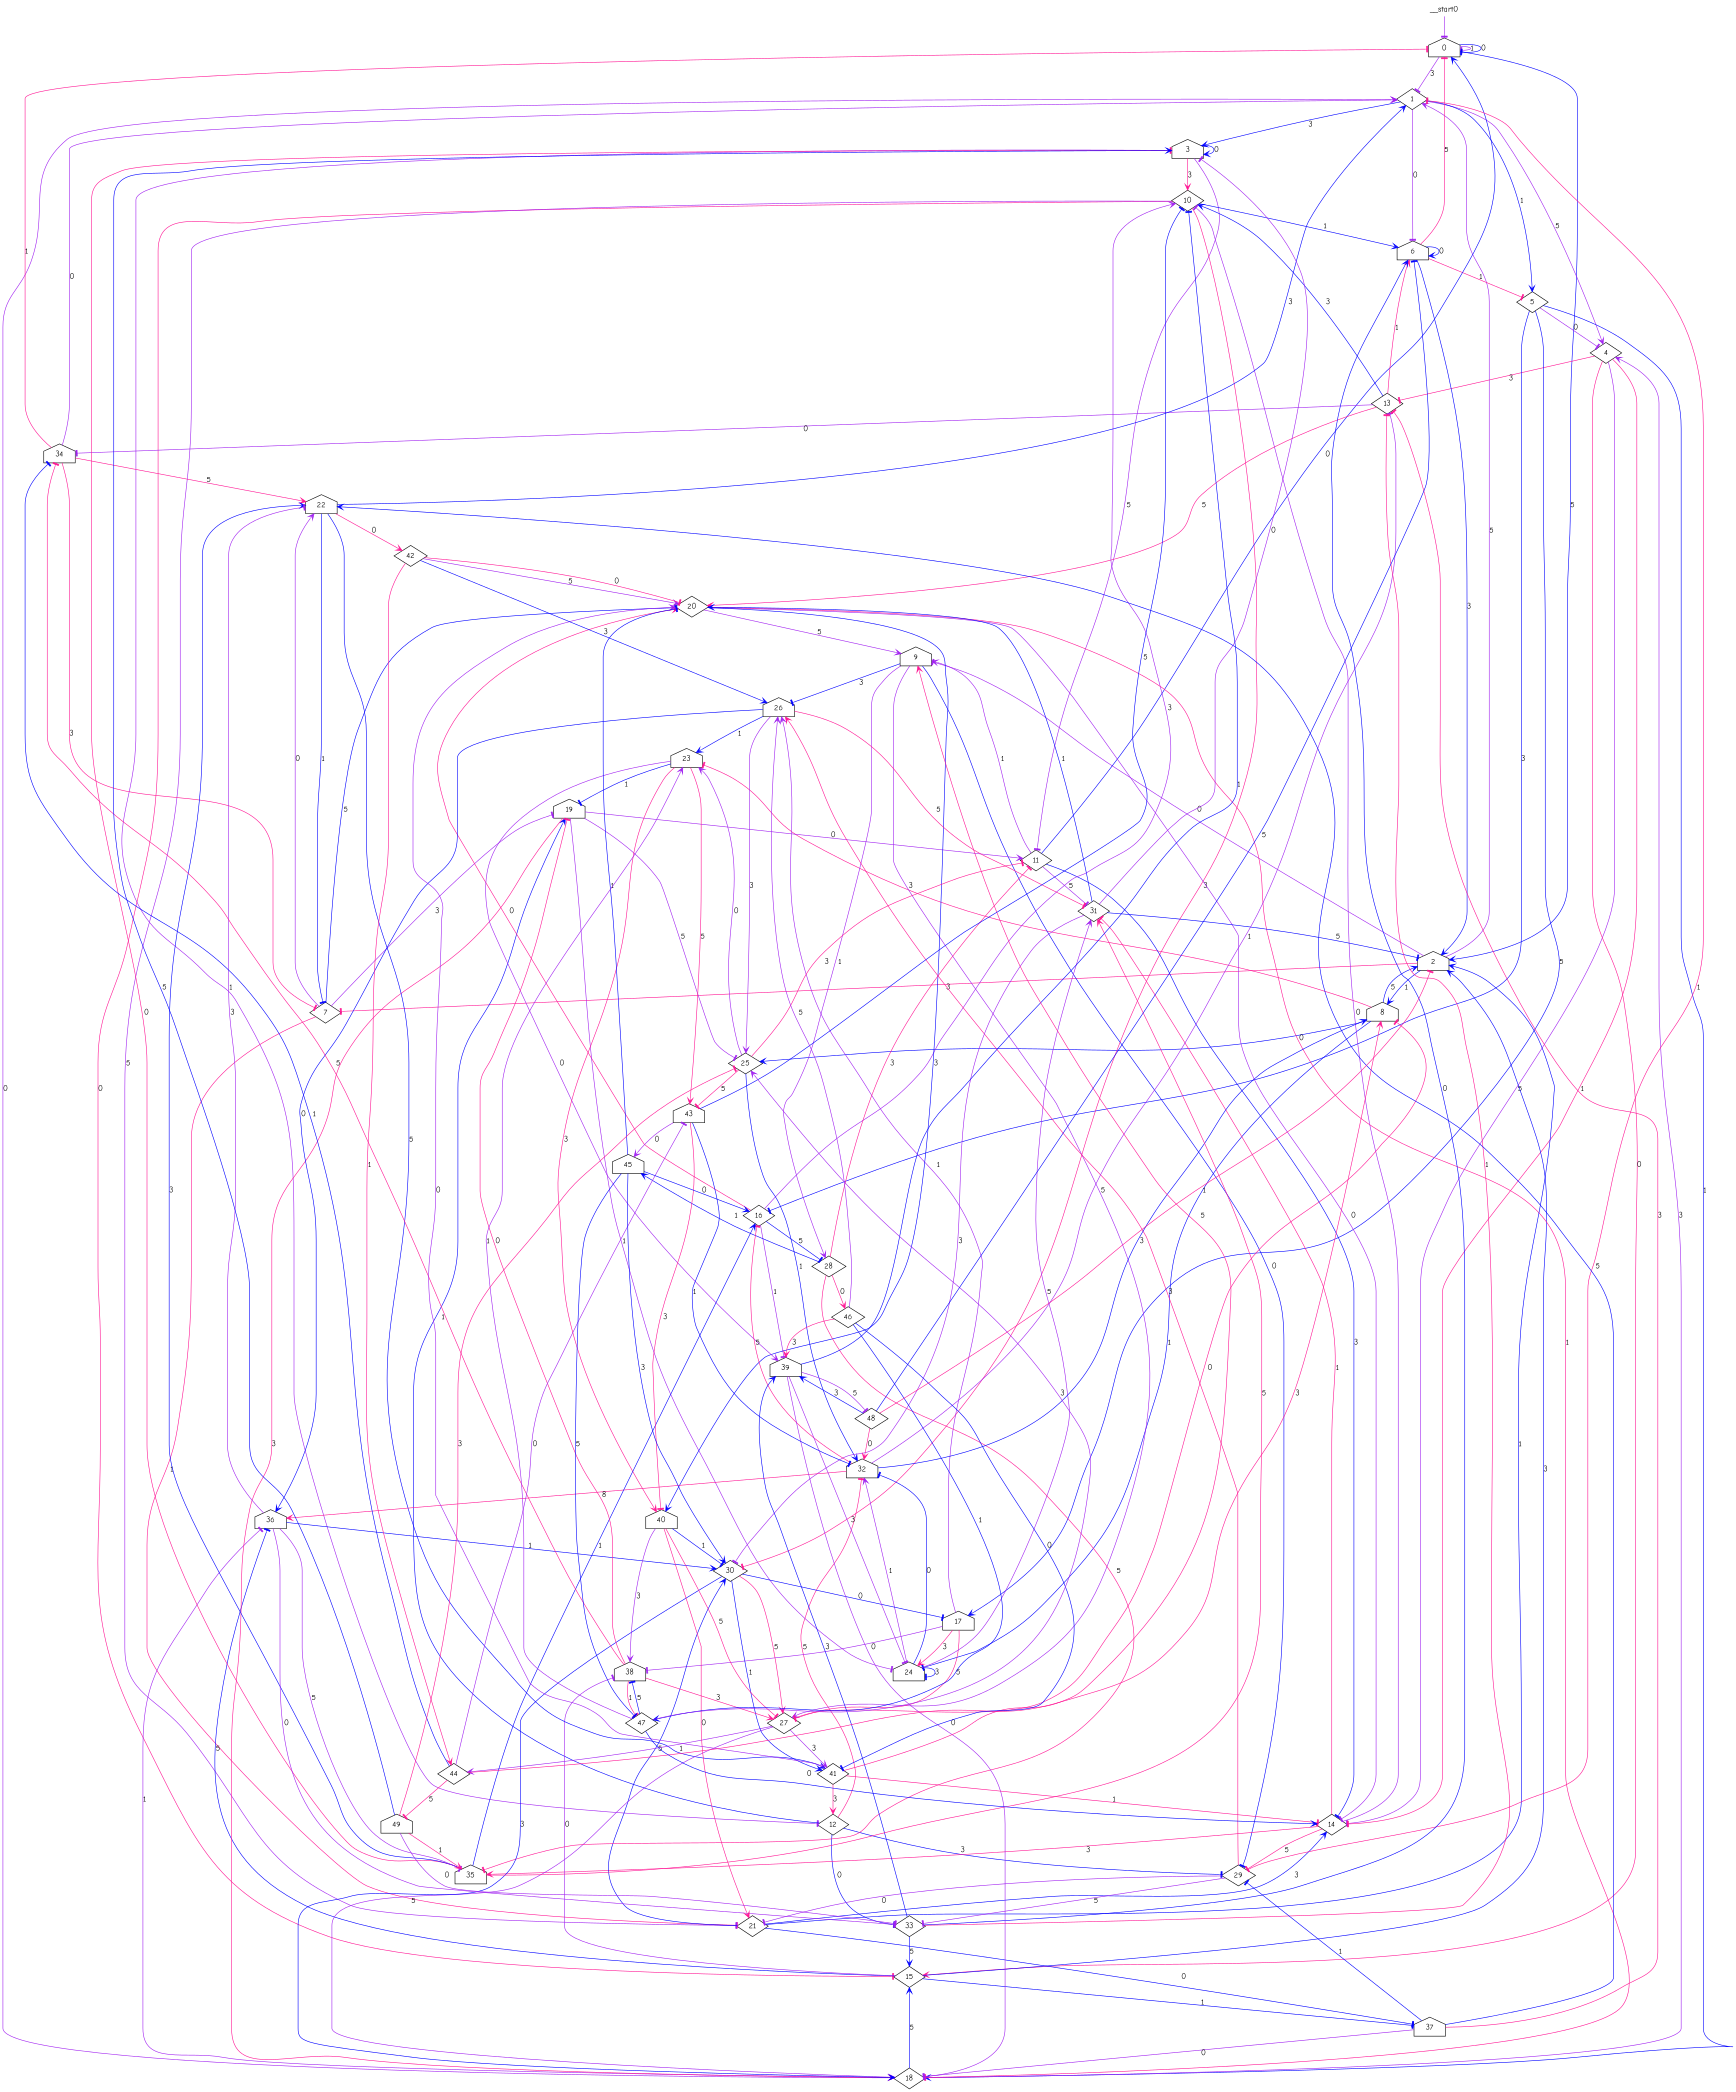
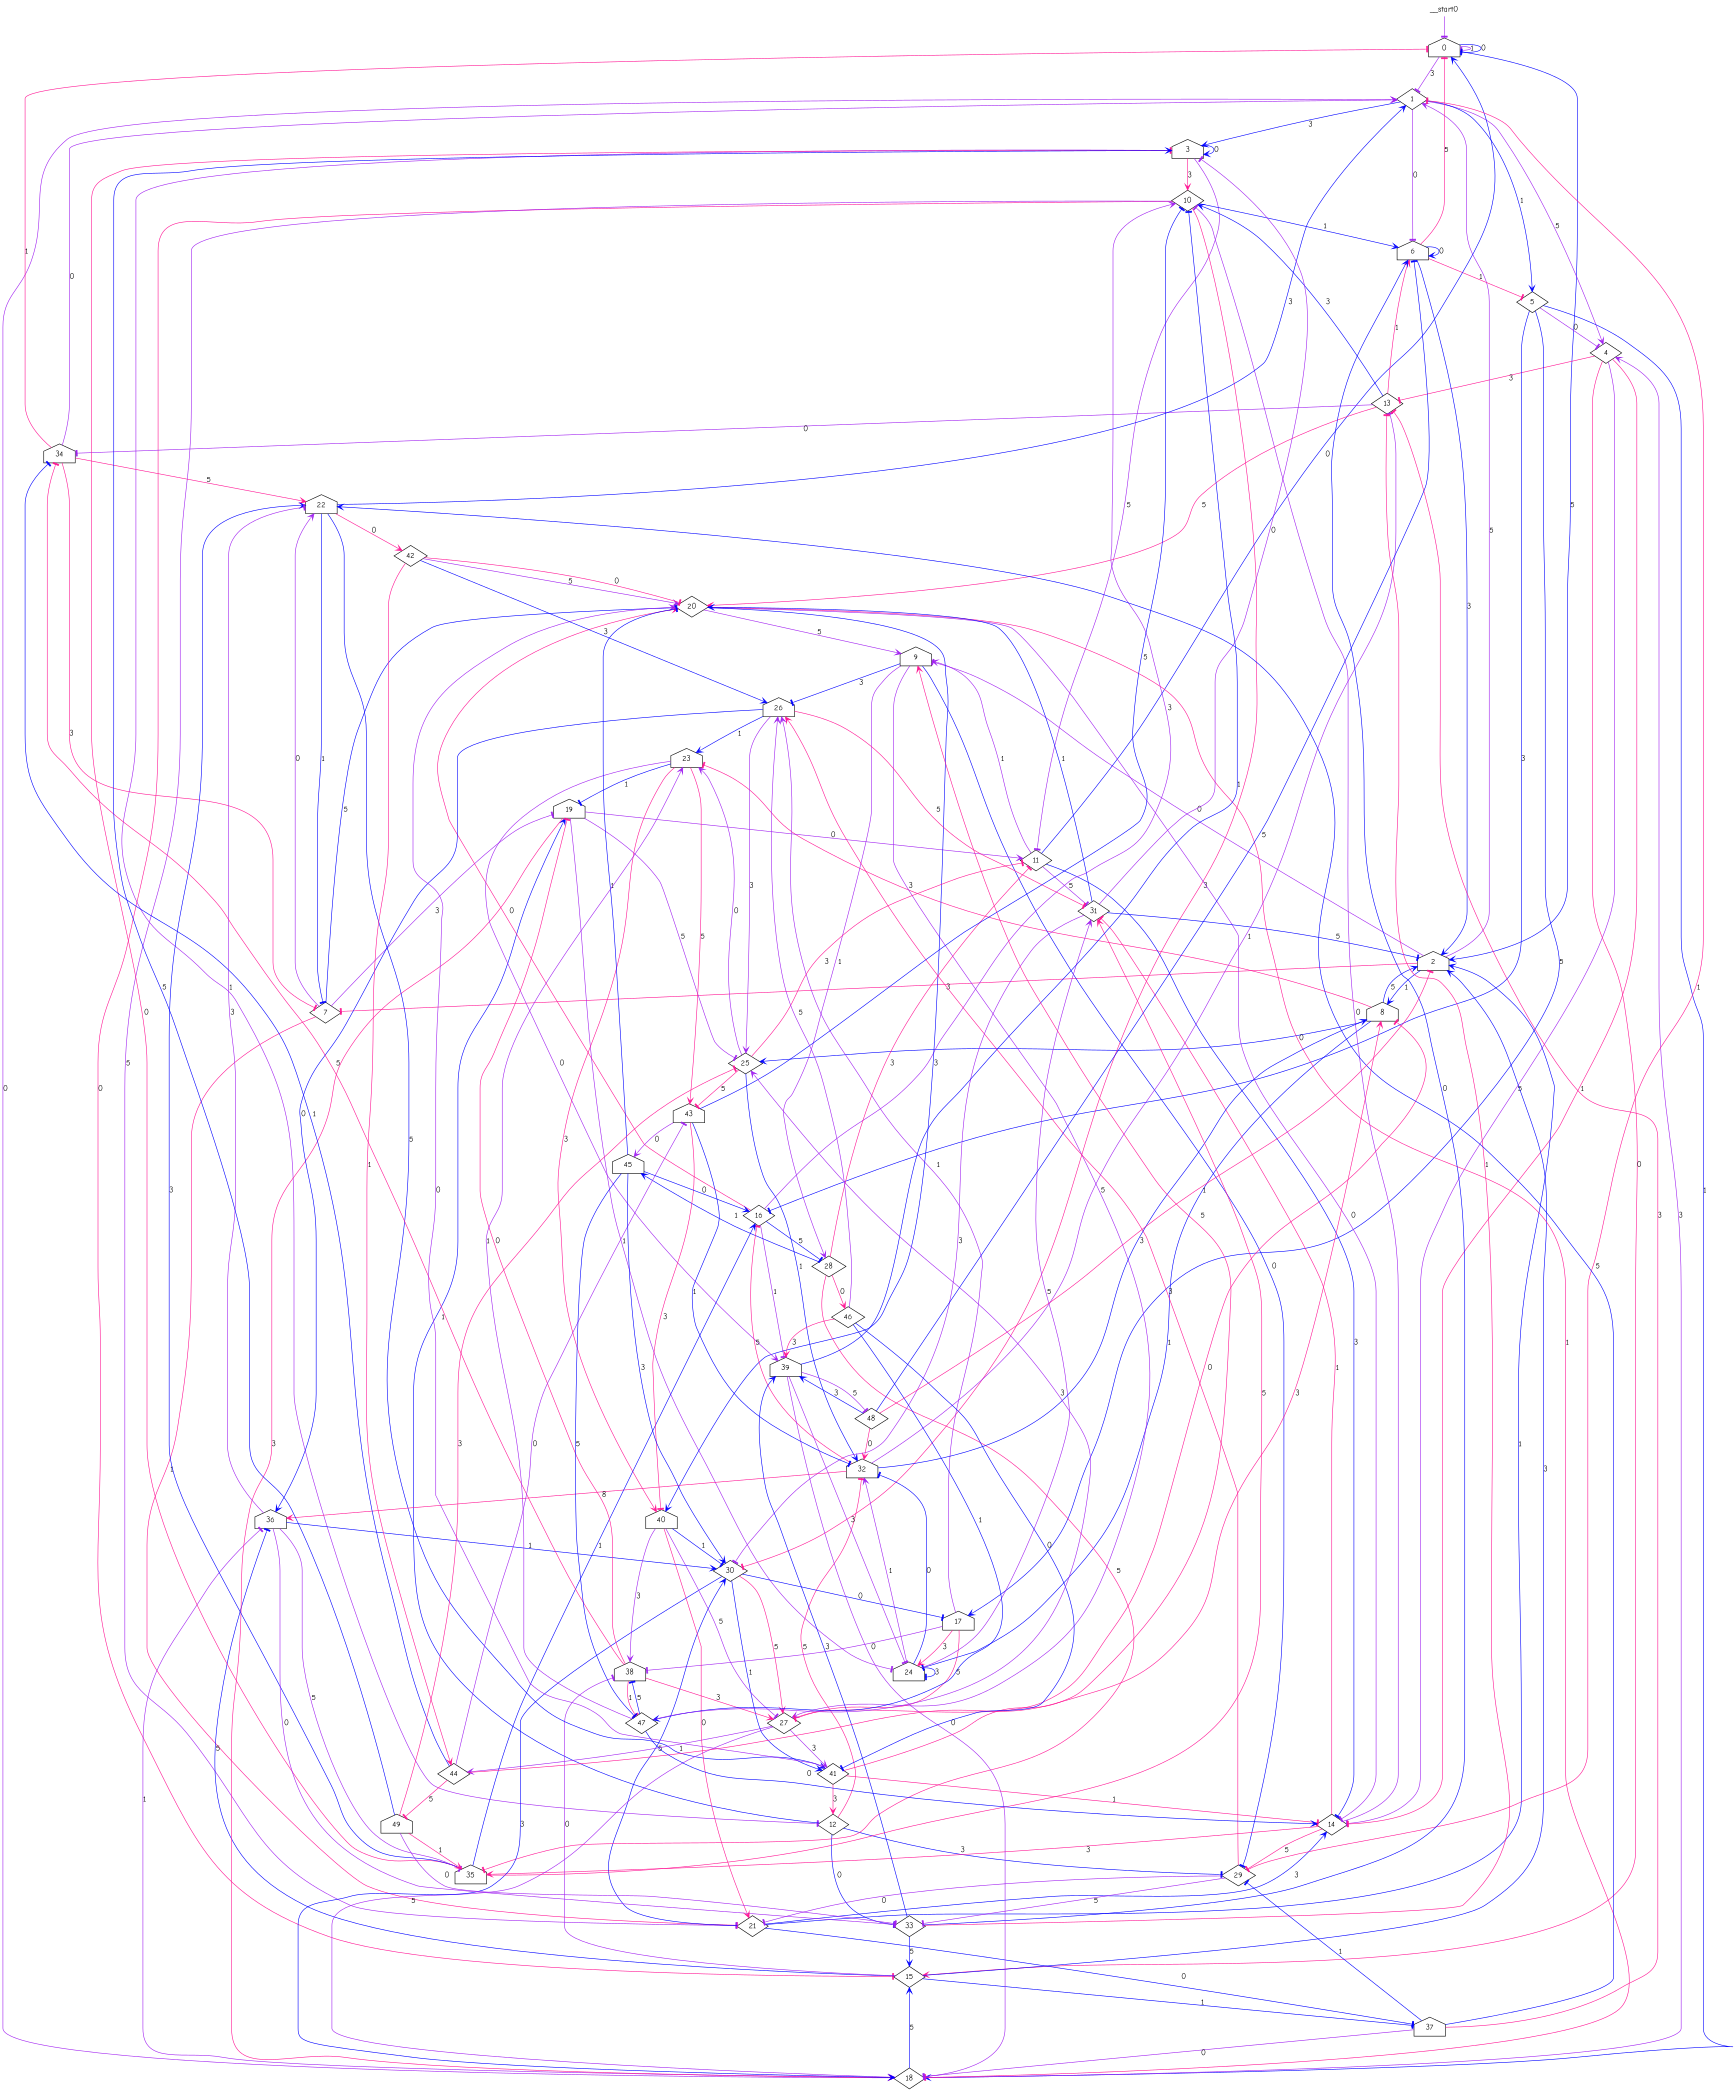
edge "40" -> "27": color deeppink -> purple
